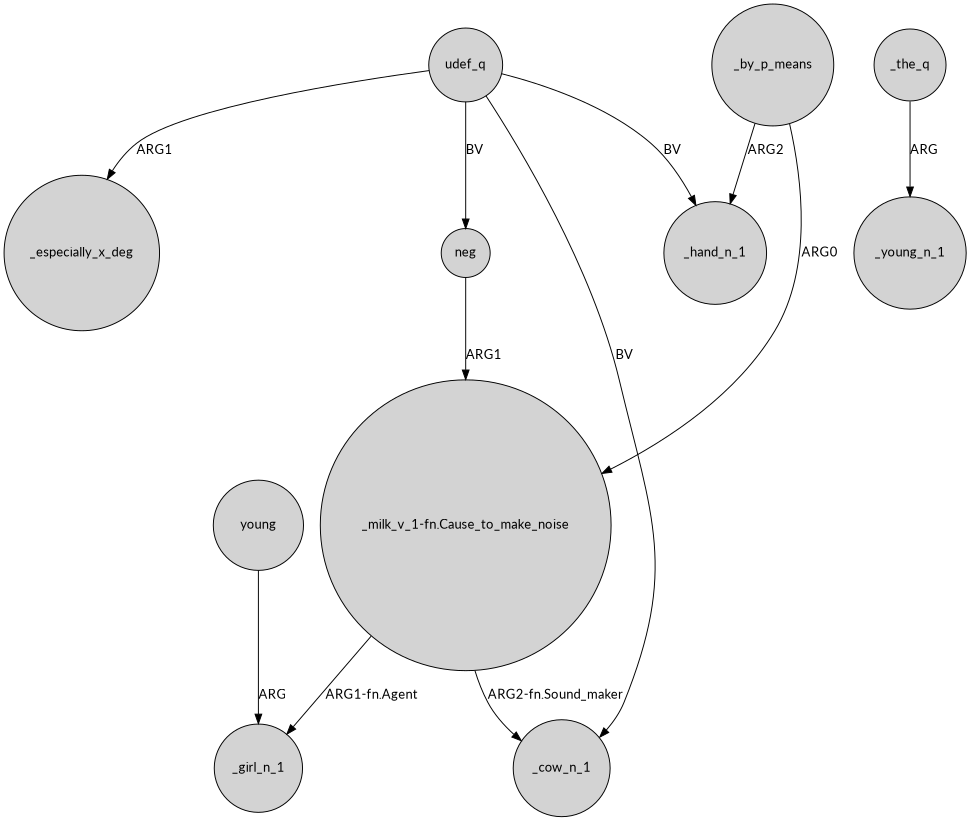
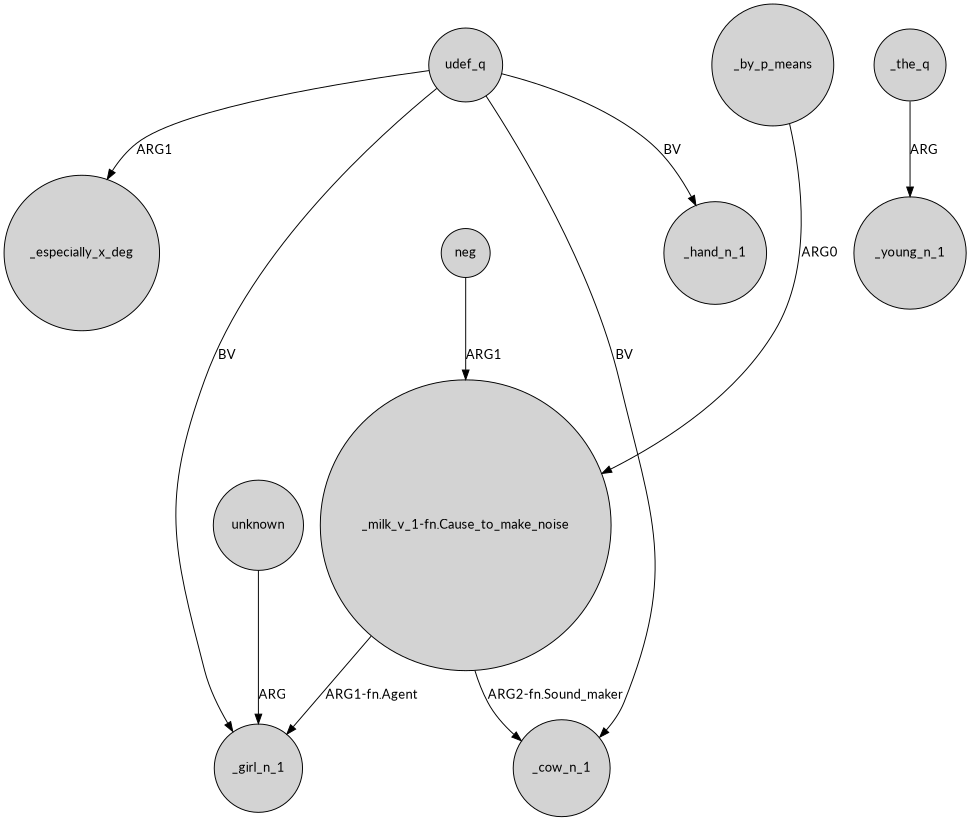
edge "_by_p_means" -> "_hand_n_1": removed, label "ARG2"
edge "udef_q" -> "neg": now "udef_q" -> "_girl_n_1"
node "young": label "young" -> "unknown"
